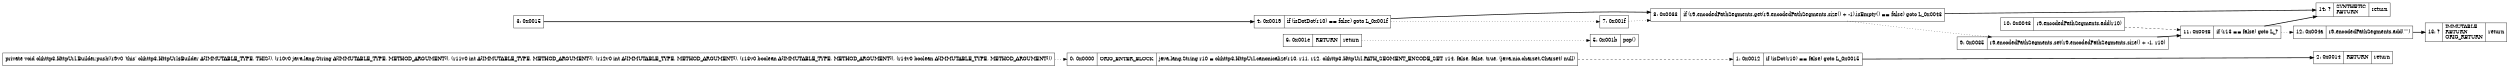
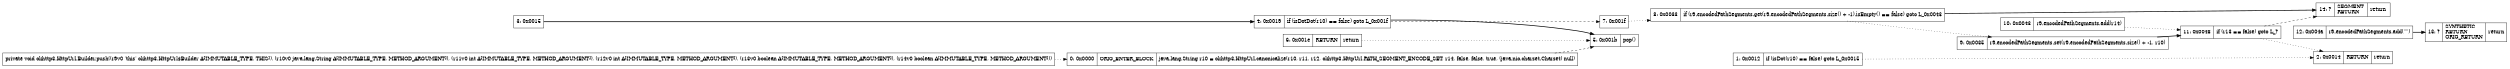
node "14: ?": text "SYNTHETIC" -> "SEGMENT"
edge "4: 0x0019" -> "8: 0x0033": now "4: 0x0019" -> "5: 0x001b"
edge "4: 0x0019" -> "7: 0x001f": style dotted -> dashed
edge "11: 0x0048" -> "14: ?": style bold -> dashed
node "10: 0x0043": text "r9.encodedPathSegments.add(r10)" -> "r9.encodedPathSegments.add(r14)"
node "13: ?": text "IMMUTABLE" -> "SYNTHETIC"
edge "10: 0x0043" -> "11: 0x0048": style dashed -> dotted
edge "11: 0x0048" -> "12: 0x004a": now "11: 0x0048" -> "2: 0x0014"
edge "1: 0x0012" -> "2: 0x0014": style bold -> dotted
edge "0: 0x0000" -> "1: 0x0012": now "0: 0x0000" -> "5: 0x001b"
